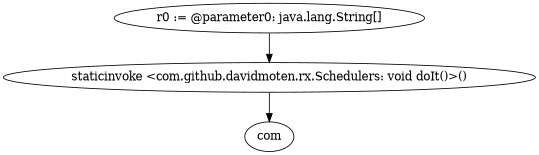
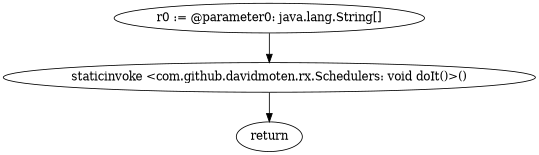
node "com": label "com" -> "return"
